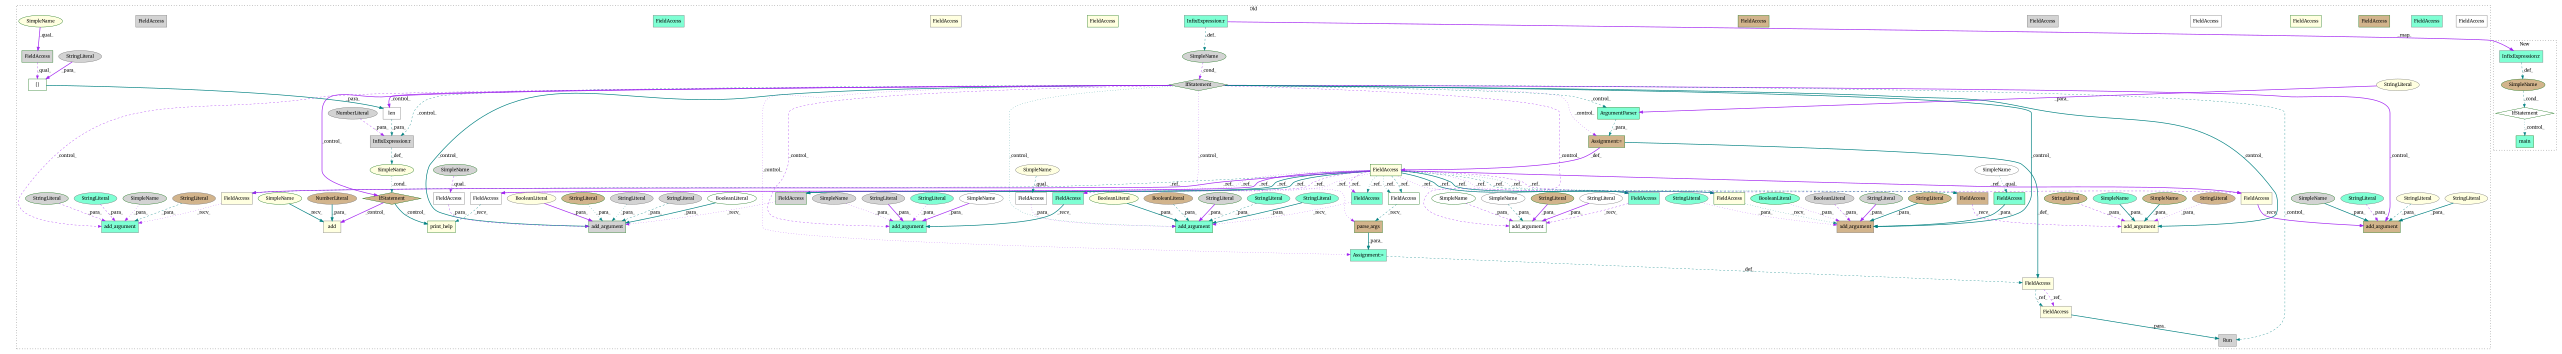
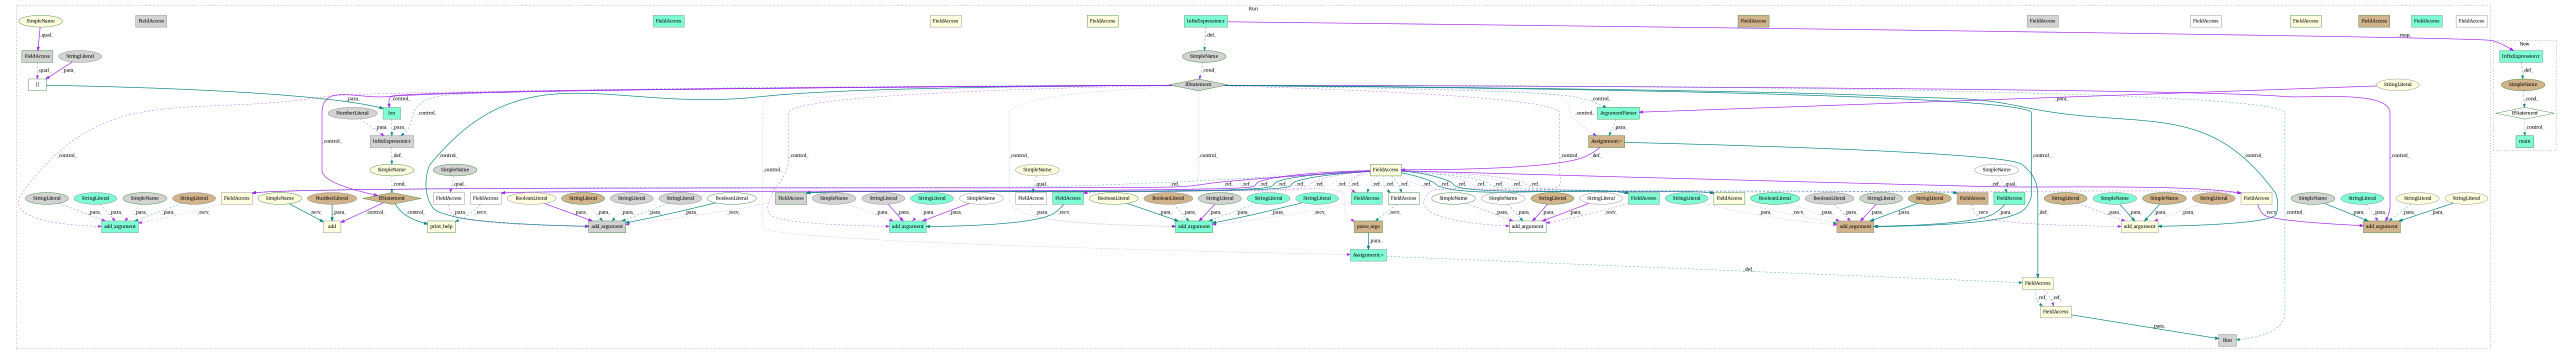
cluster "Old": label "Old" -> "Run"
node "len": fillcolor white -> aquamarine
